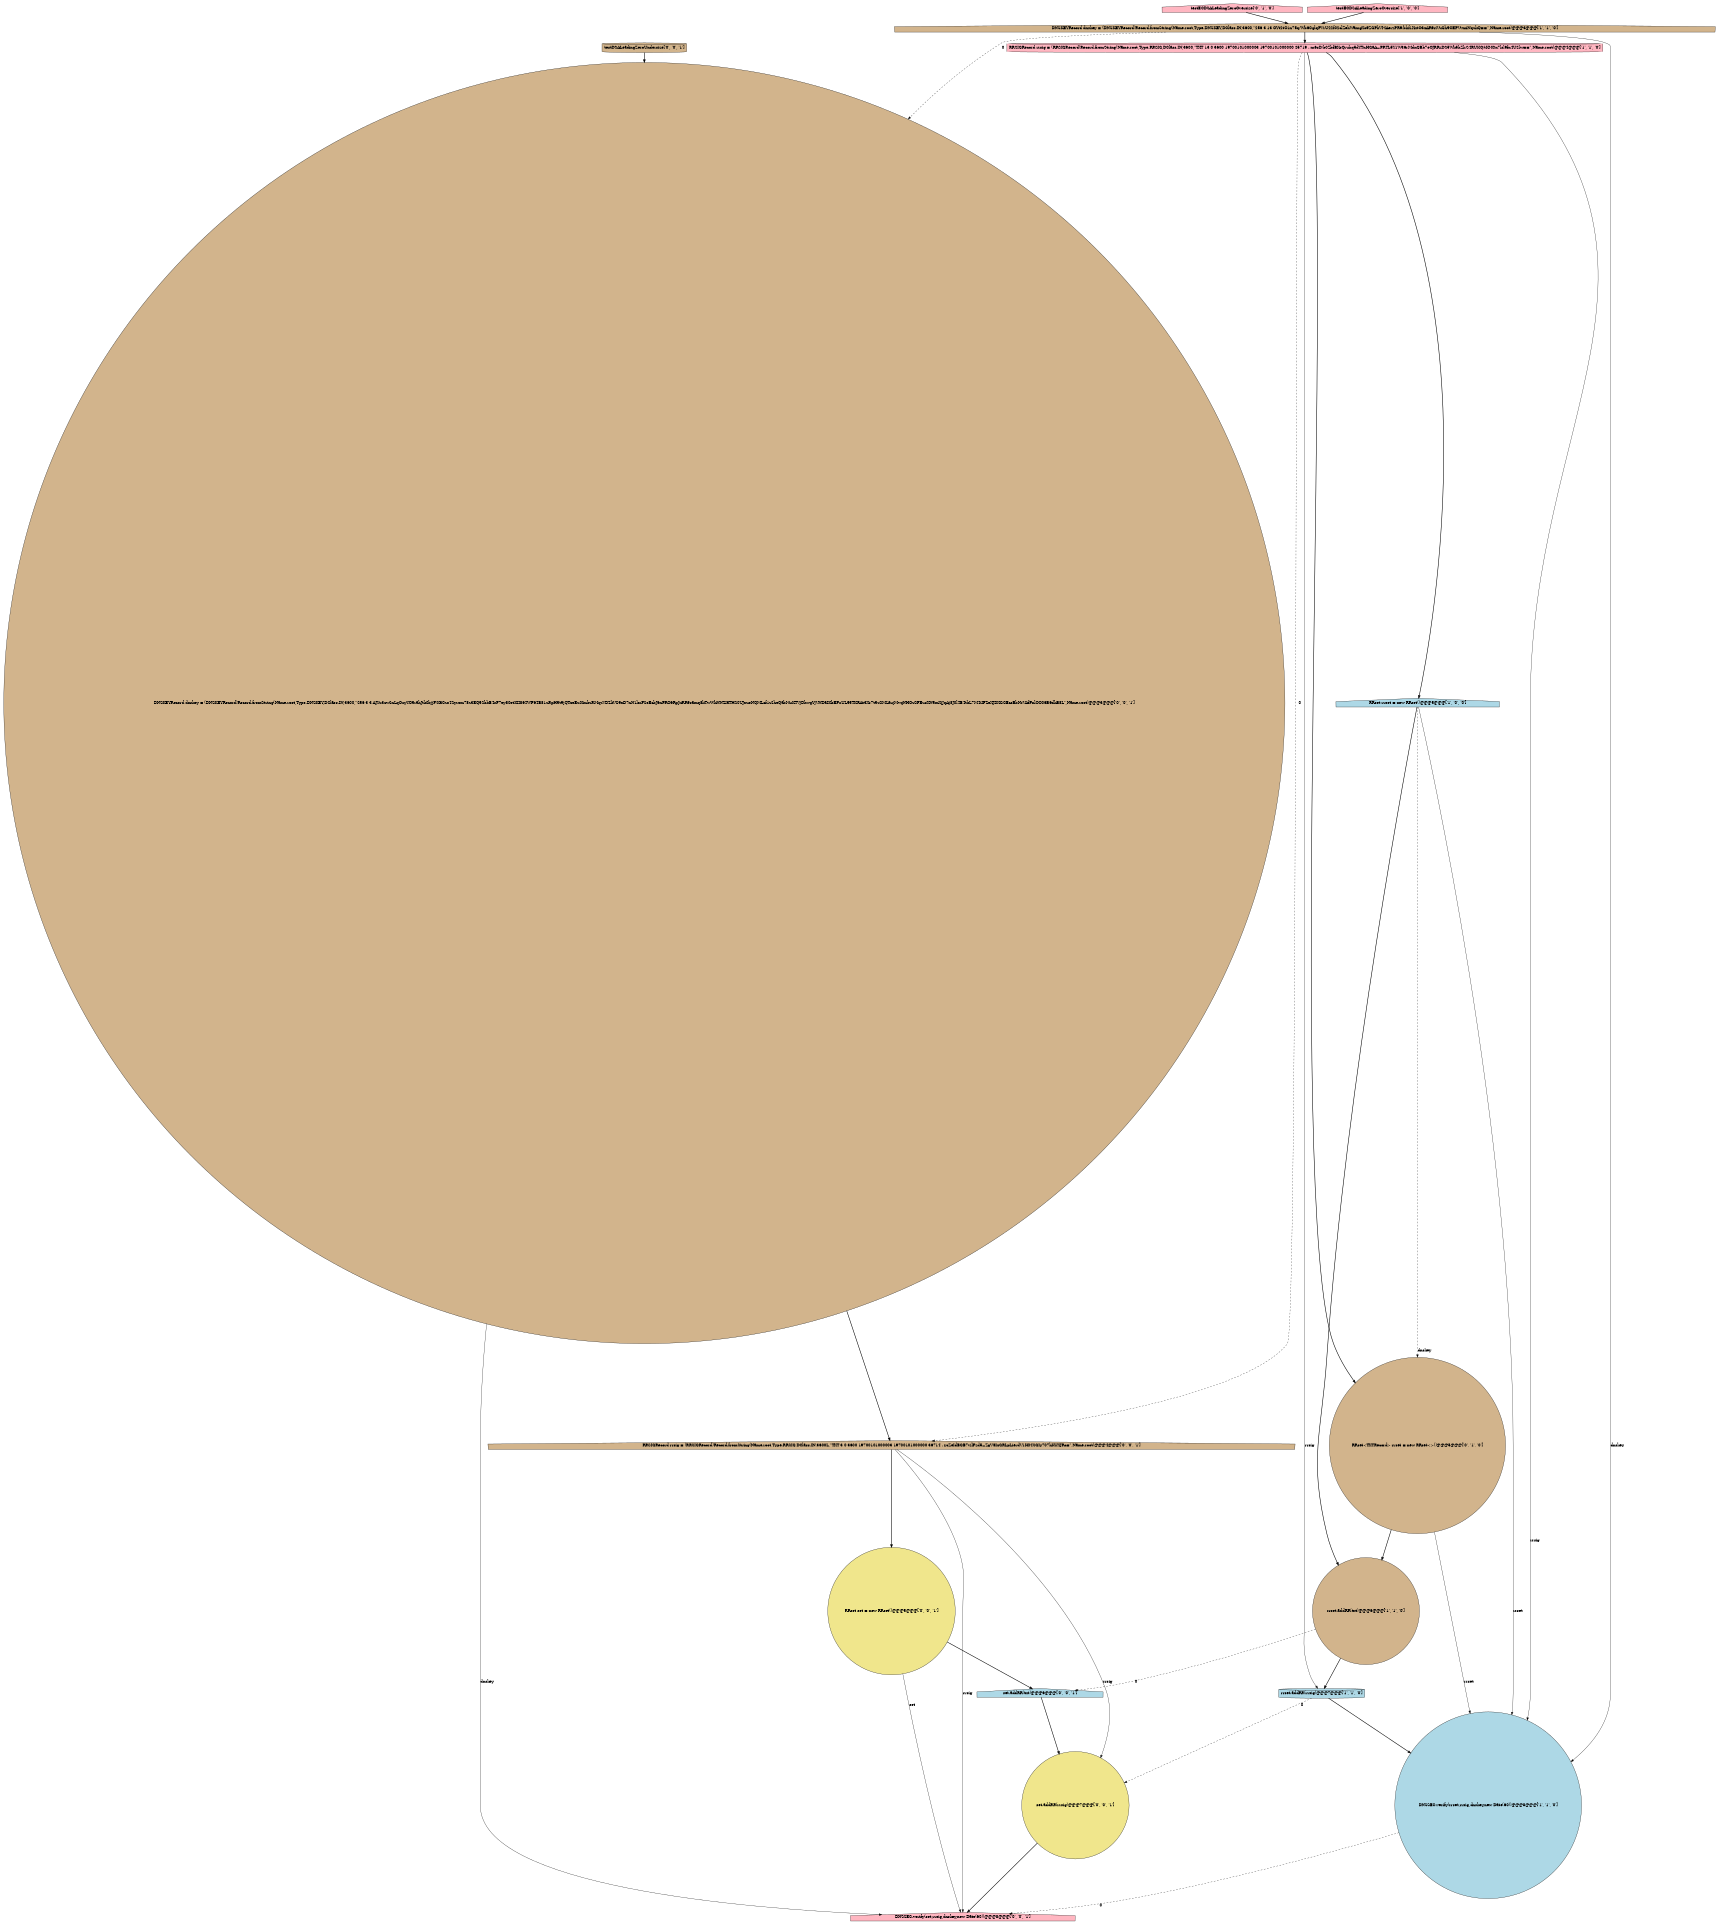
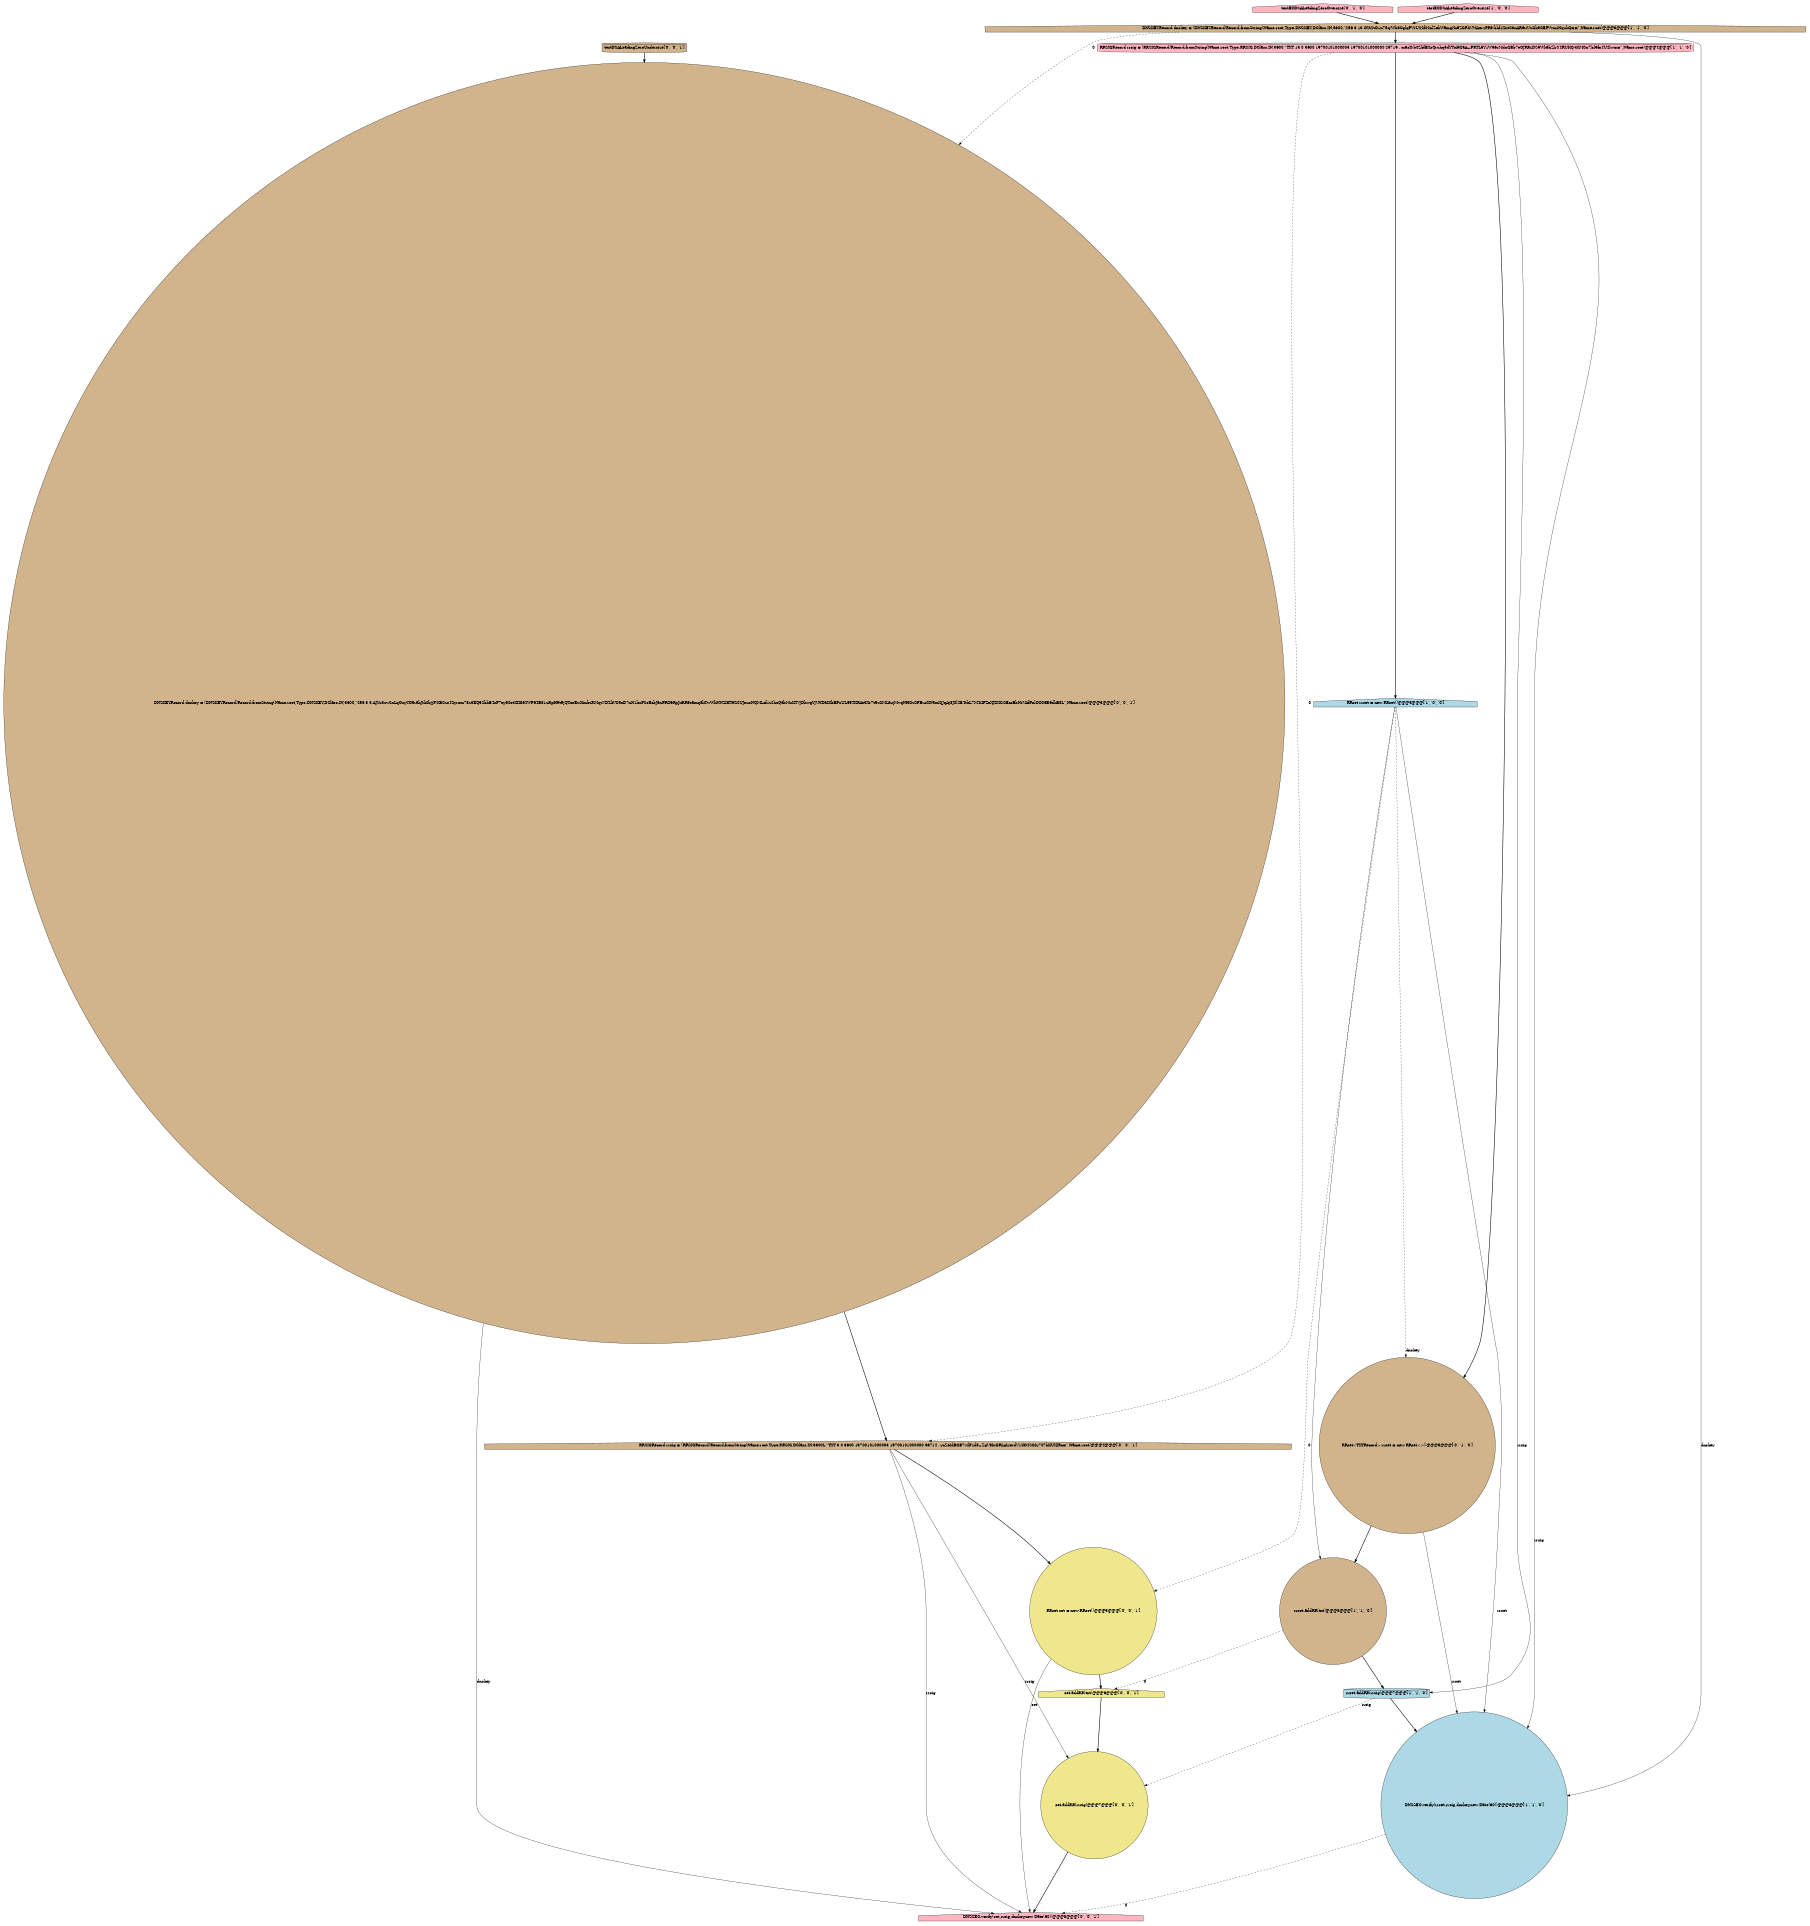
edge "RRset rrset = new RRset()@@@5@@@['1', '0', '0']" -> "rrset.addRR(txt)@@@6@@@['1', '1', '0']": style bold -> solid
edge "RRset rrset = new RRset()@@@5@@@['1', '0', '0']" -> "RRset set = new RRset()@@@5@@@['0', '0', '1']": added, label "0"
node "set.addRR(txt)@@@6@@@['0', '0', '1']": fillcolor lightblue -> khaki
edge "rrset.addRR(rrsig)@@@7@@@['1', '1', '0']" -> "set.addRR(rrsig)@@@7@@@['0', '0', '1']": label "0" -> "rrsig"
